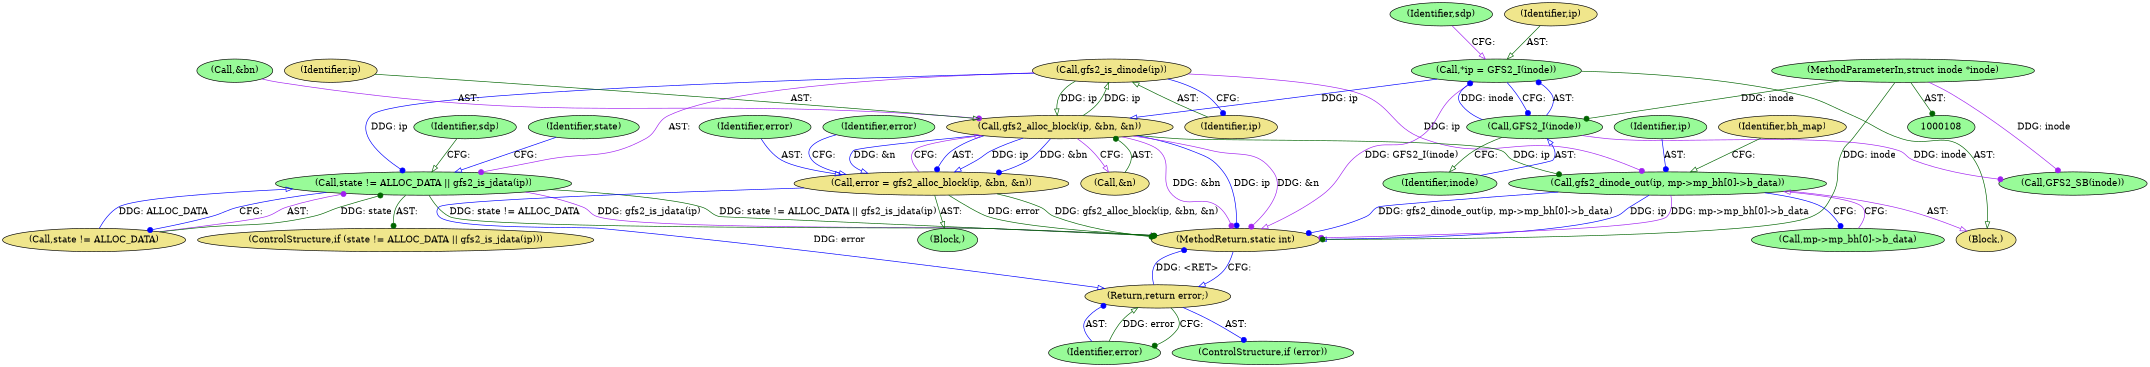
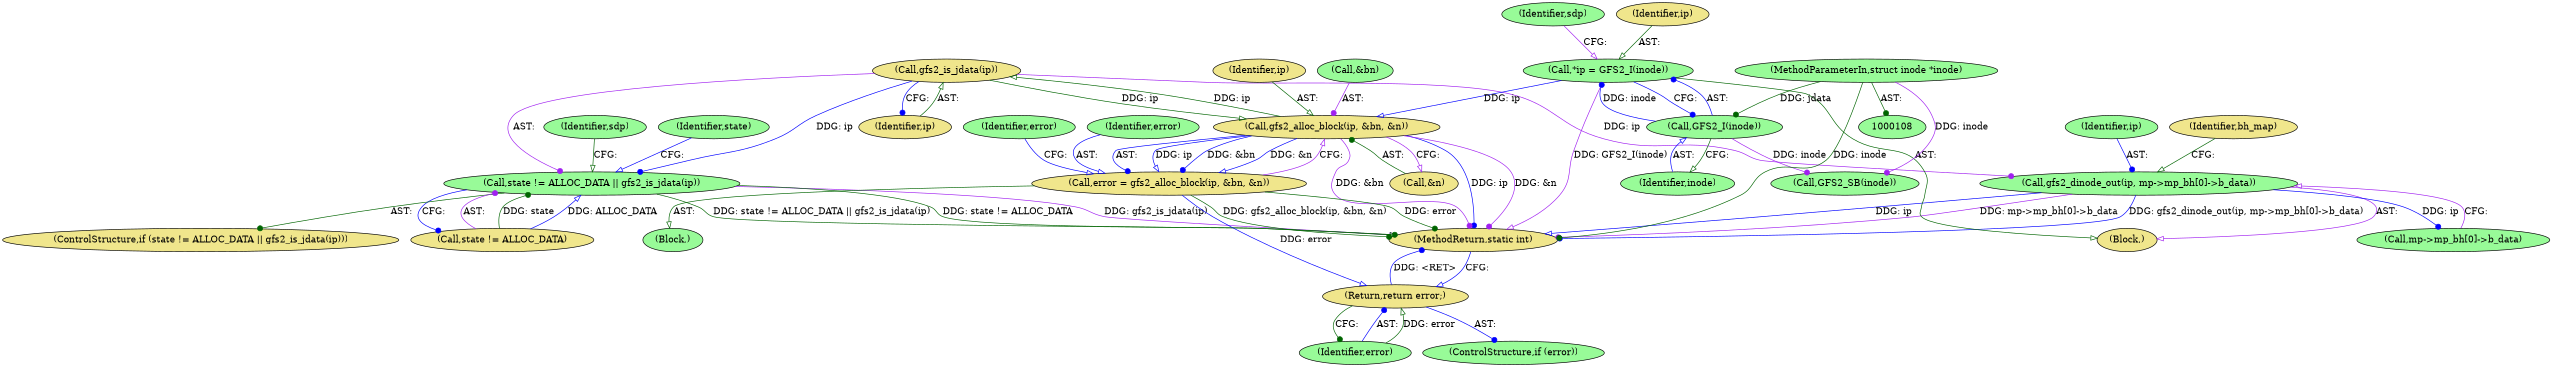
node "(Call,gfs2_is_dinode(ip))": label "(Call,gfs2_is_dinode(ip))" -> "(Call,gfs2_is_jdata(ip))"
edge "(MethodParameterIn,struct inode *inode)" -> "(Call,GFS2_I(inode))": label "DDG: inode" -> "DDG: jdata"
edge "(Call,gfs2_alloc_block(ip, &bn, &n))" -> "(Call,gfs2_dinode_out(ip, mp->mp_bh[0]->b_data))": removed, label "DDG: ip"
edge "(Call,gfs2_dinode_out(ip, mp->mp_bh[0]->b_data))" -> "(Call,mp->mp_bh[0]->b_data)": label "CFG: " -> "DDG: ip"
